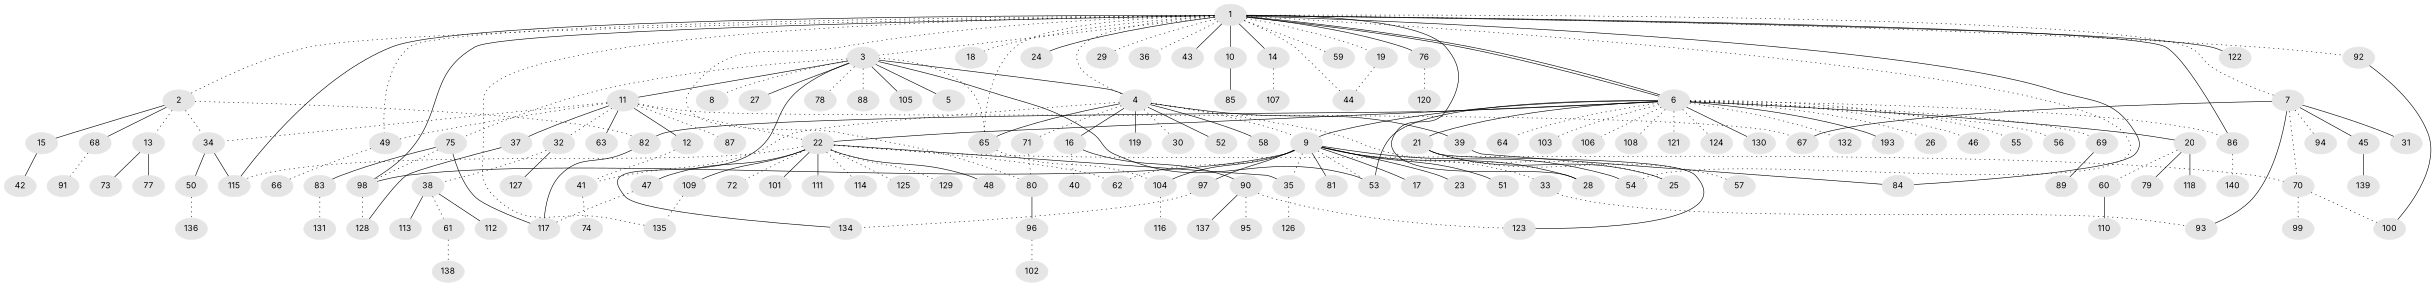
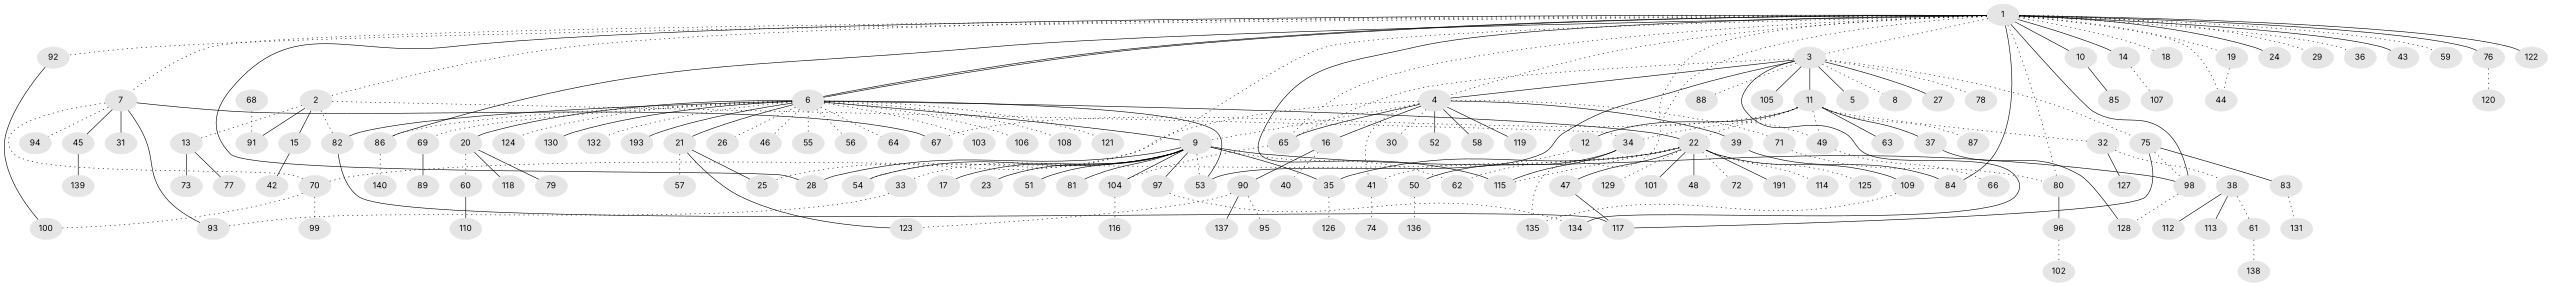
edge "2" -- "68": now "2" -- "91"
edge "9" -- "35": style dotted -> solid
node "111": label "111" -> "191"
edge "47" -- "117": style dotted -> solid
